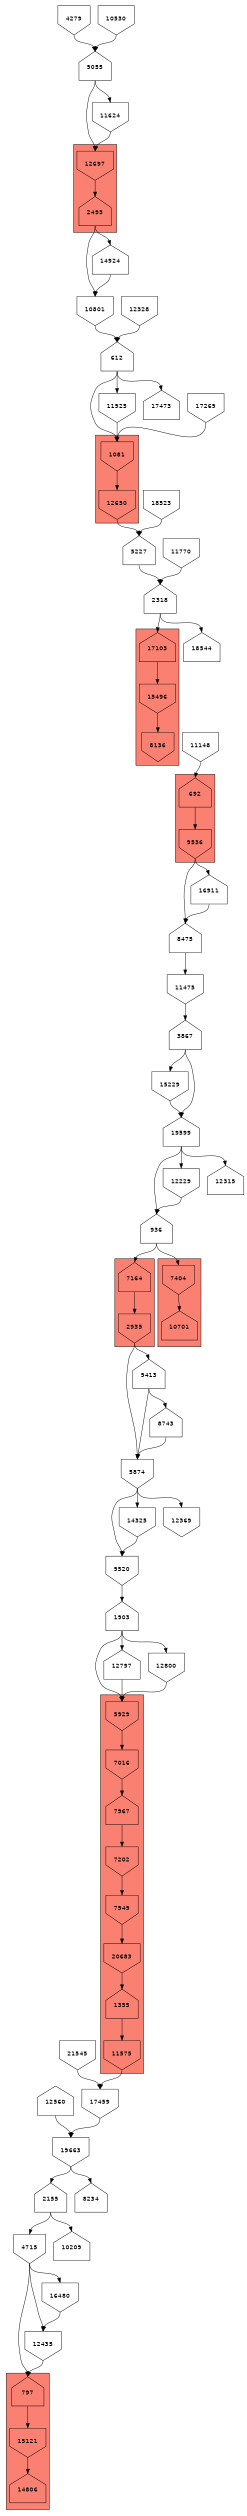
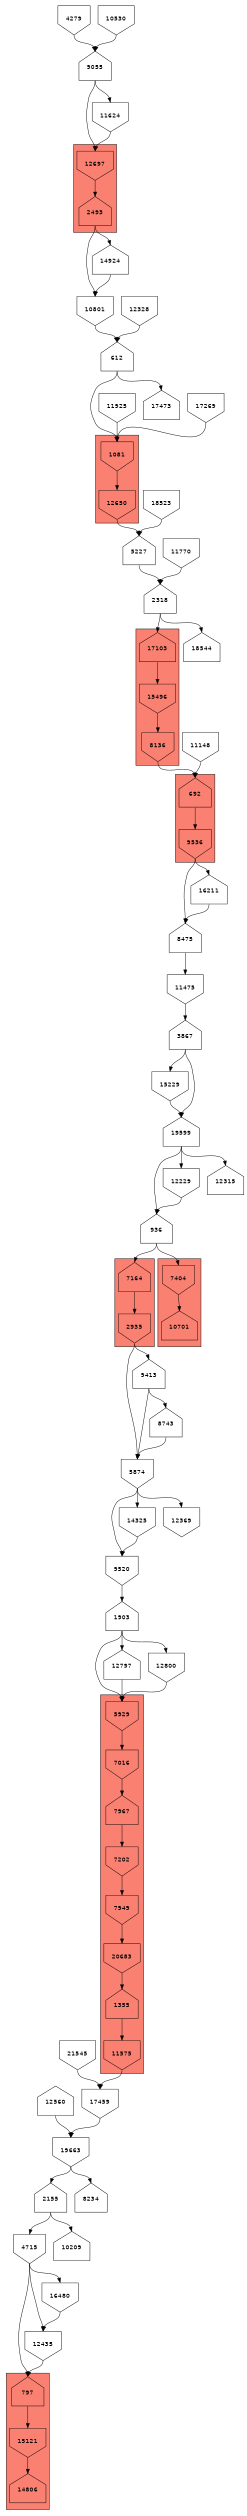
edge "612" -> "11925": removed
edge "8136" -> "692": added
node "16911": label "16911" -> "16211"
